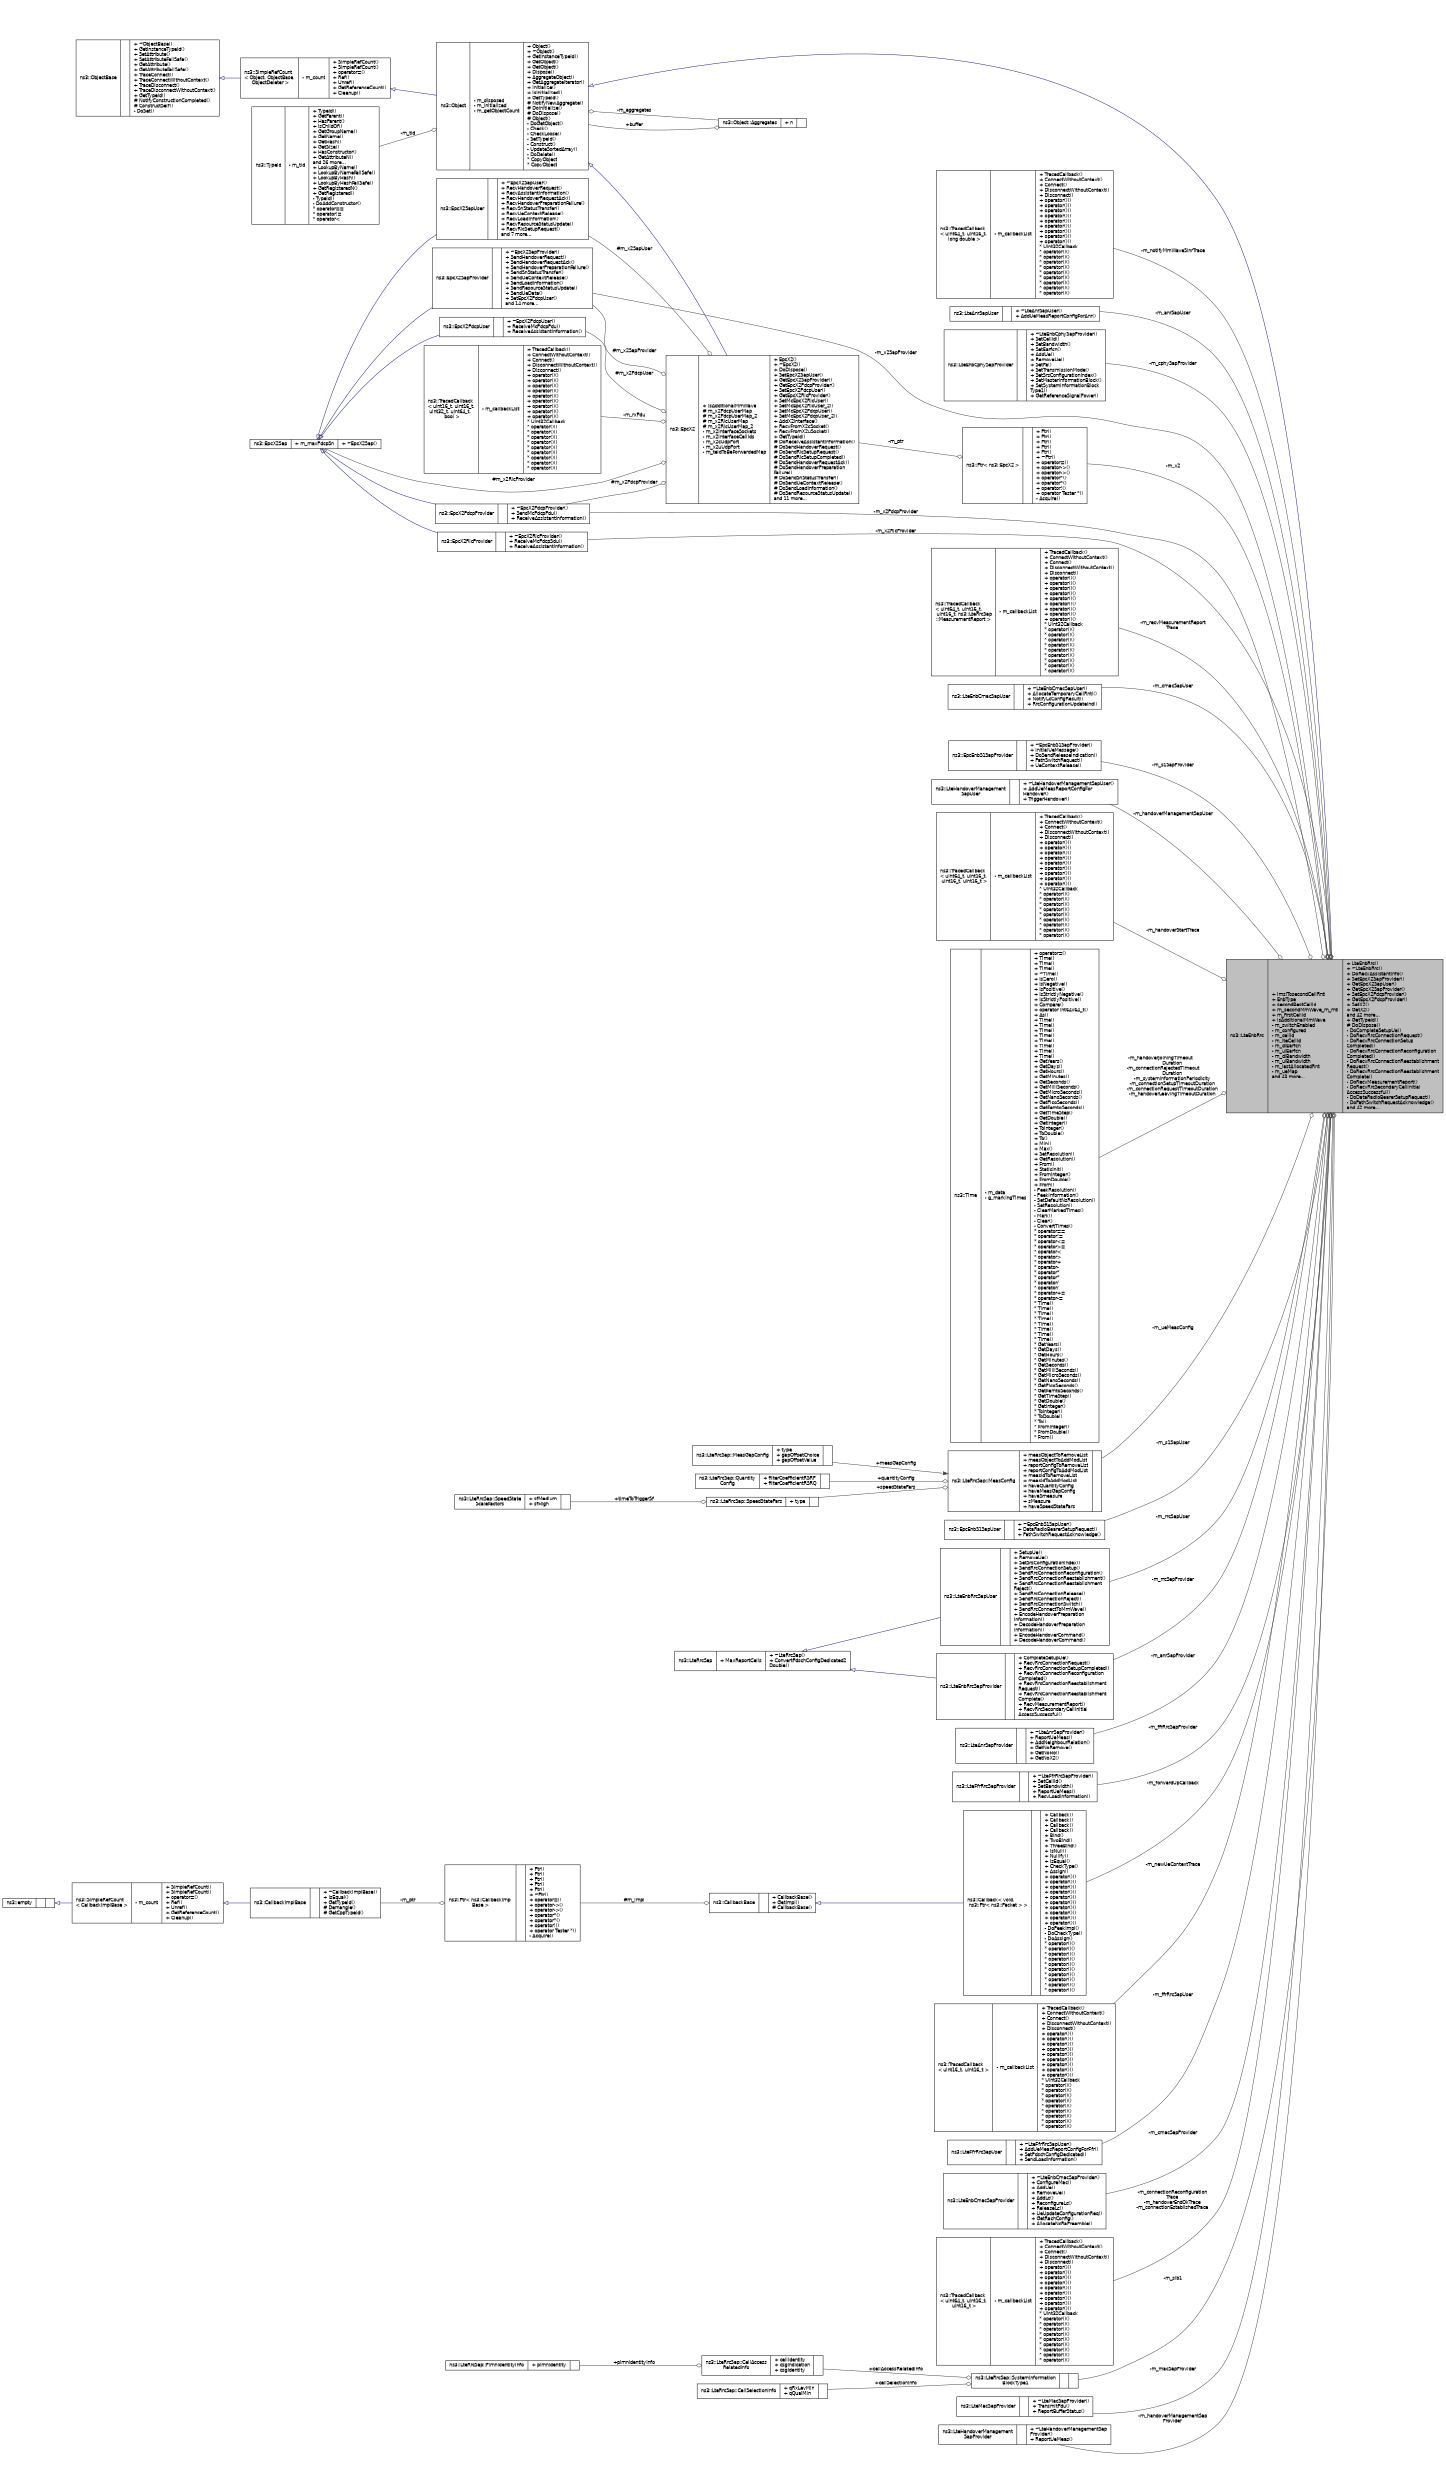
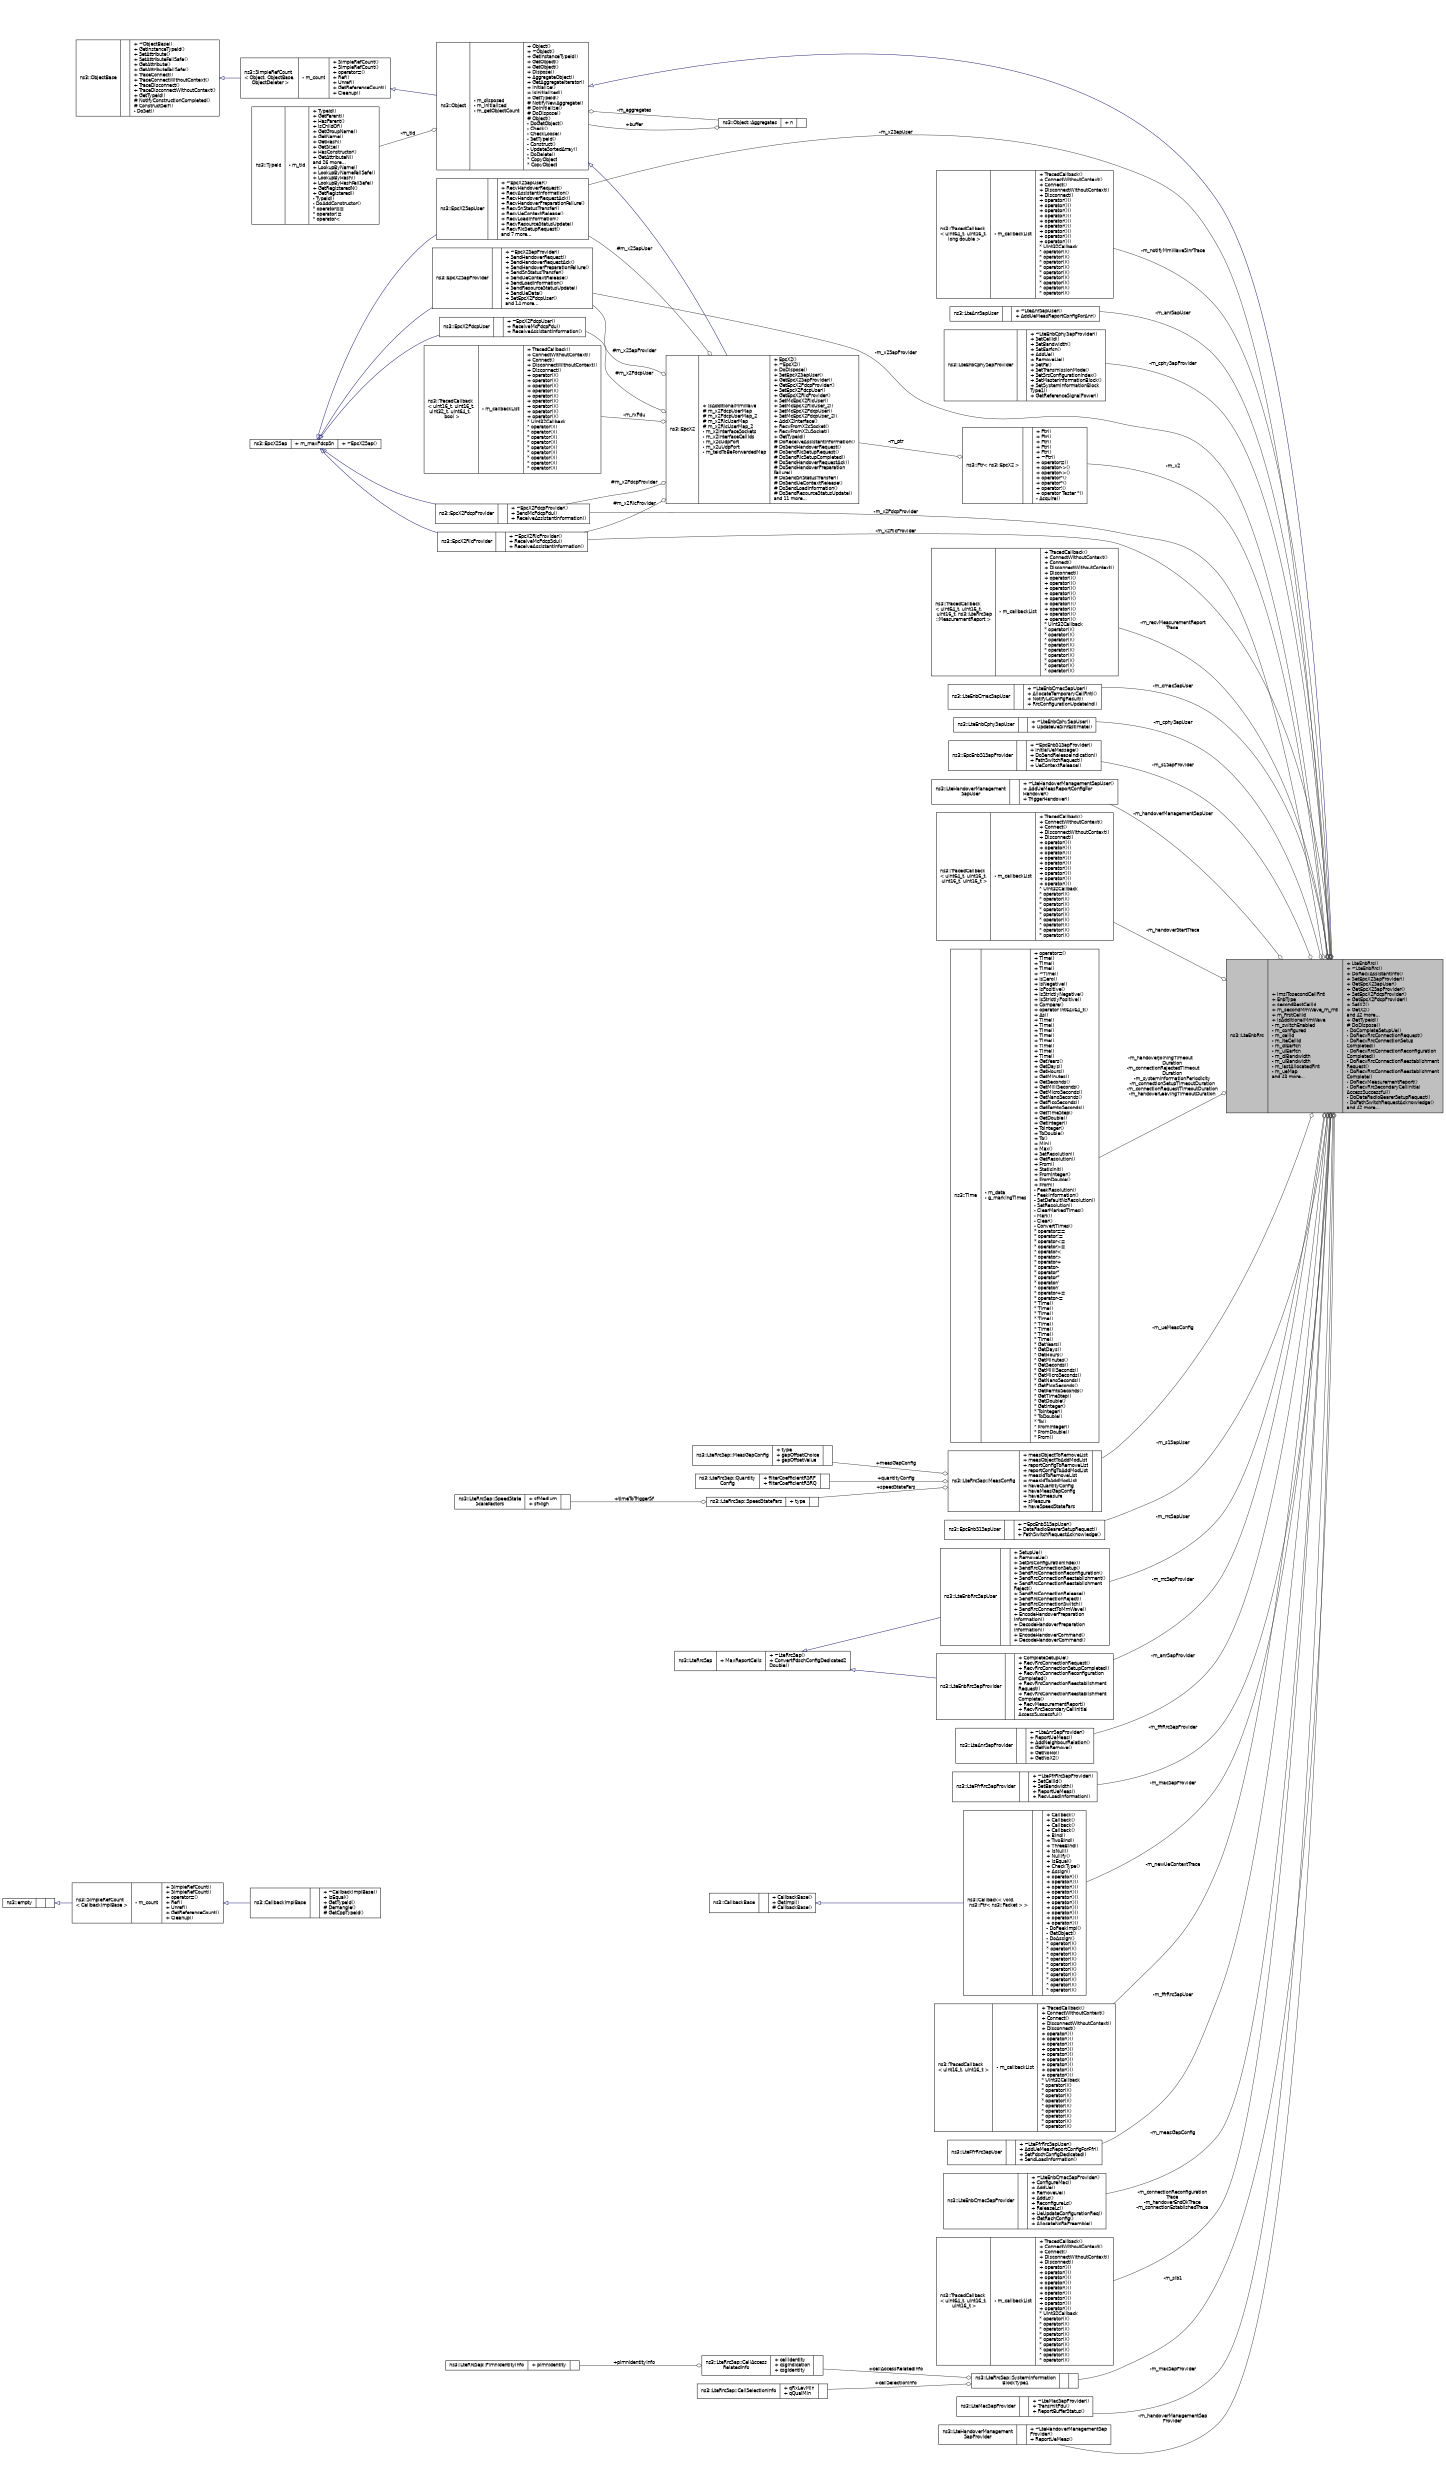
edge "ns3::EpcX2SapUser" -> "ns3::LteEnbRrc": added, label "-m_x2SapUser"
edge "ns3::EpcX2Sap" -> "ns3::EpcX2": now "ns3::EpcX2RlcProvider" -> "ns3::EpcX2"
node "ns3::LteEnbCphySapUser": added
edge "ns3::LteRrcSap::MeasGapConfig" -> "ns3::LteRrcSap::MeasConfig": arrowhead normal -> odiamond
edge "ns3::Callback< void," -> "ns3::LteEnbRrc": label " -m_forwardUpCallback" -> " -m_macSapProvider"
node "ns3::Ptr< ns3::CallbackImpl": removed
node "ns3::Callback< void,": text "- DoCheckType()" -> "- GetObject()"
edge "ns3::LteEnbCmacSapProvider" -> "ns3::LteEnbRrc": label " -m_cmacSapProvider" -> " -m_measGapConfig"
